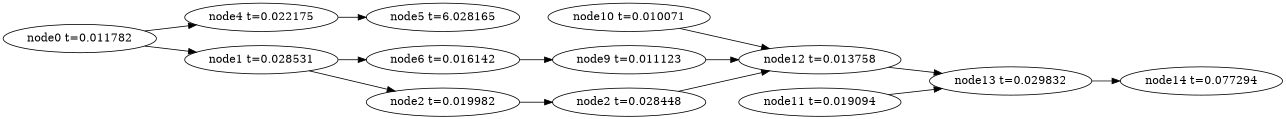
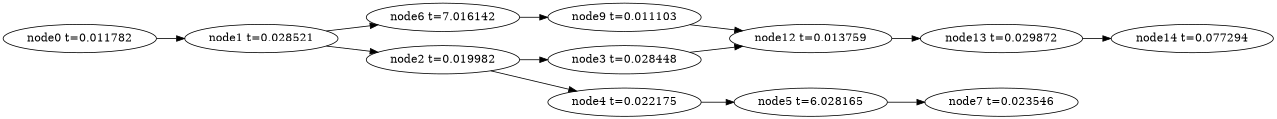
node "node10 t=0.010071": removed
edge "node0 t=0.011782" -> "node4 t=0.022175": now "node2 t=0.019982" -> "node4 t=0.022175"
node "node1 t=0.028531": label "node1 t=0.028531" -> "node1 t=0.028521"
node "node6 t=0.016142": label "node6 t=0.016142" -> "node6 t=7.016142"
node "node9 t=0.011123": label "node9 t=0.011123" -> "node9 t=0.011103"
node "node12 t=0.013758": label "node12 t=0.013758" -> "node12 t=0.013759"
node "node13 t=0.029832": label "node13 t=0.029832" -> "node13 t=0.029872"
node "node2 t=0.028448": label "node2 t=0.028448" -> "node3 t=0.028448"
node "node11 t=0.019094": removed
node "node7 t=0.023546": added
